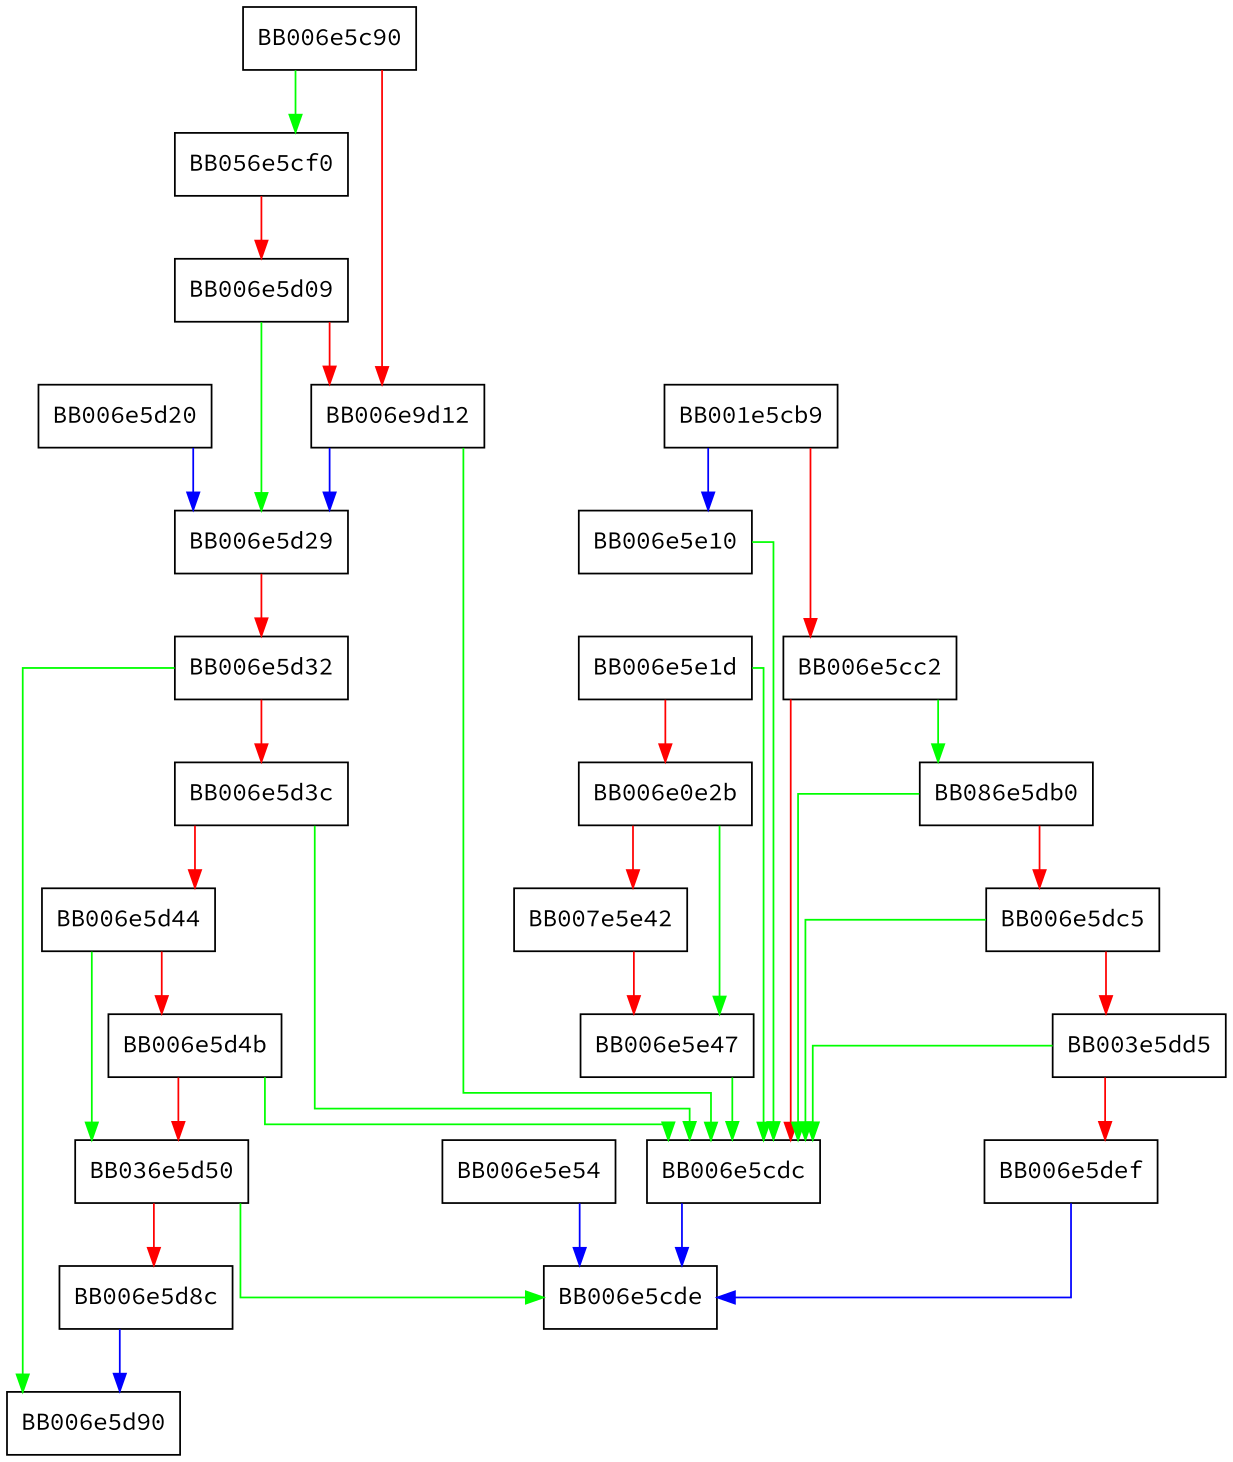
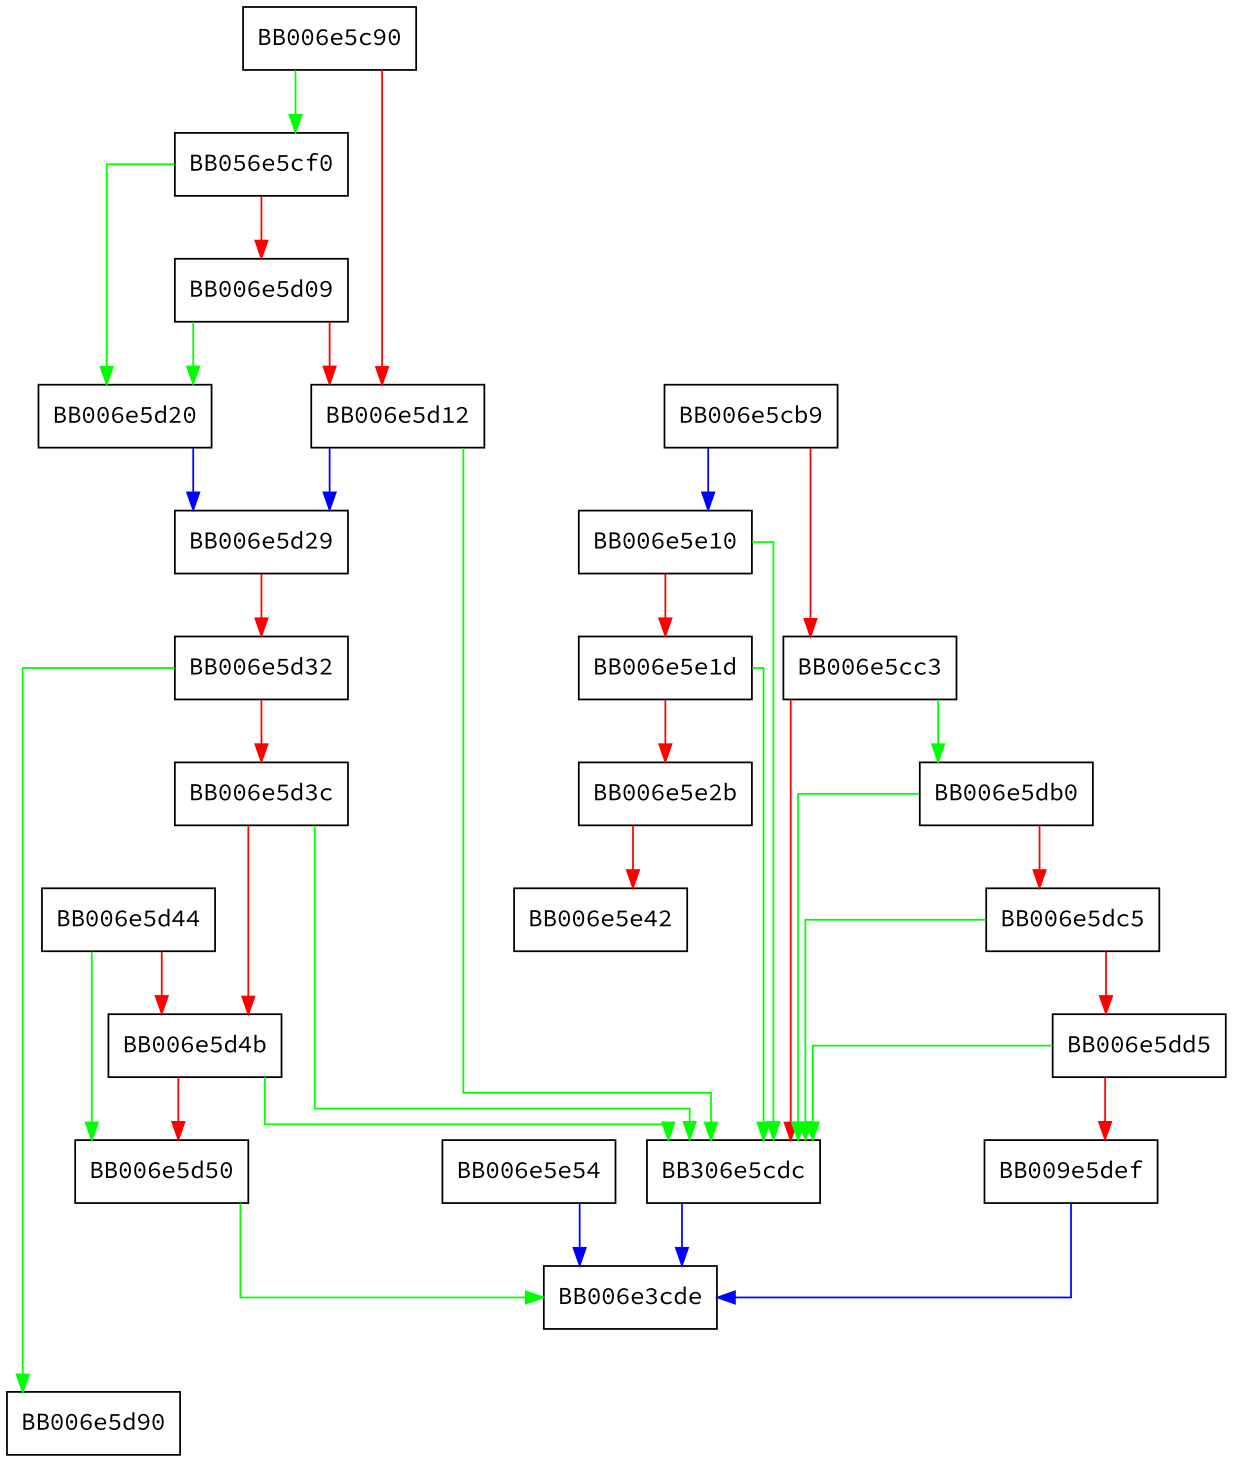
edge "BB056e5cf0" -> "BB006e5d20": added
edge "BB006e5d09" -> "BB006e5d29": now "BB006e5d09" -> "BB006e5d20"
node "BB006e9d12": label "BB006e9d12" -> "BB006e5d12"
node "BB001e5cb9": label "BB001e5cb9" -> "BB006e5cb9"
edge "BB006e5e10" -> "BB006e5e1d": added
node "BB006e5cc2": label "BB006e5cc2" -> "BB006e5cc3"
node "BB006e0e2b": label "BB006e0e2b" -> "BB006e5e2b"
node "BB086e5db0": label "BB086e5db0" -> "BB006e5db0"
edge "BB006e5d3c" -> "BB006e5d44": now "BB006e5d3c" -> "BB006e5d4b"
node "BB007e5e42": label "BB007e5e42" -> "BB006e5e42"
node "BB006e5e47": removed
node "BB003e5dd5": label "BB003e5dd5" -> "BB006e5dd5"
node "BB036e5d50": label "BB036e5d50" -> "BB006e5d50"
node "BB006e5cdc": label "BB006e5cdc" -> "BB306e5cdc"
node "BB006e5def": label "BB006e5def" -> "BB009e5def"
node "BB006e5d8c": removed
node "BB006e5cde": label "BB006e5cde" -> "BB006e3cde"
